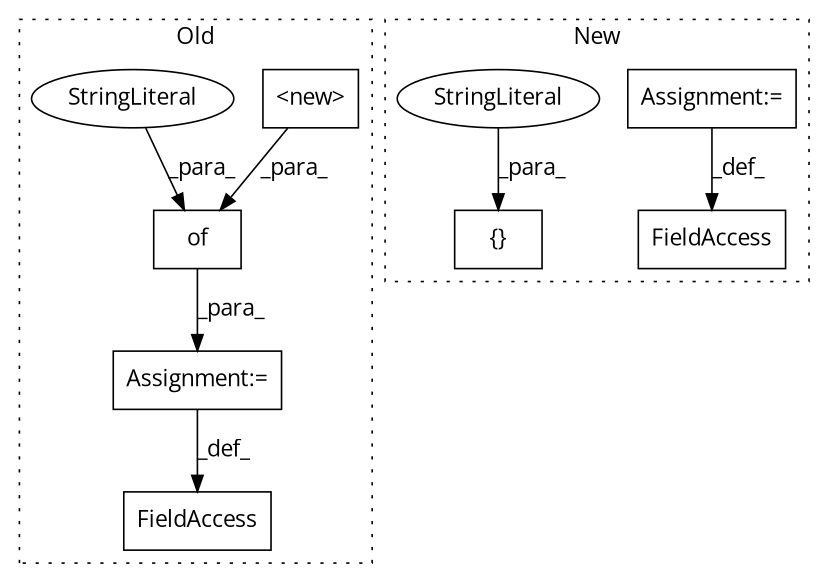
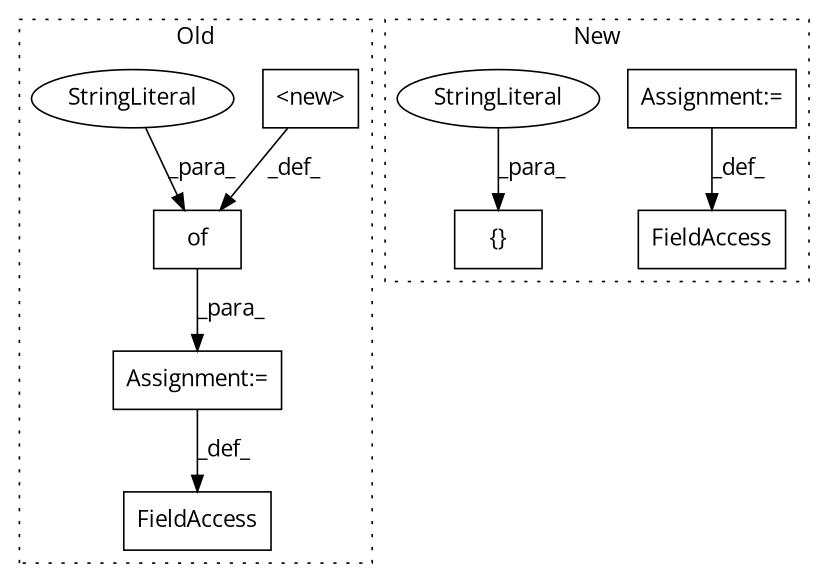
edge "<new>" -> "of": label "_para_" -> "_def_"
